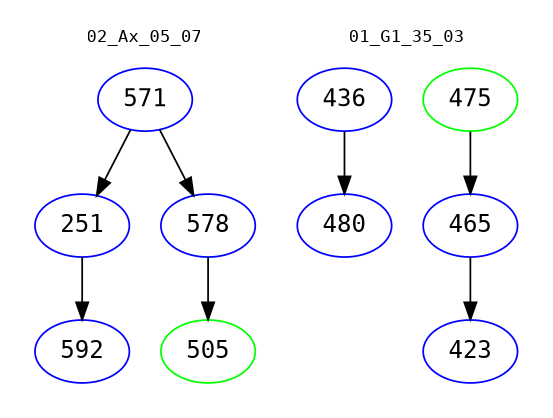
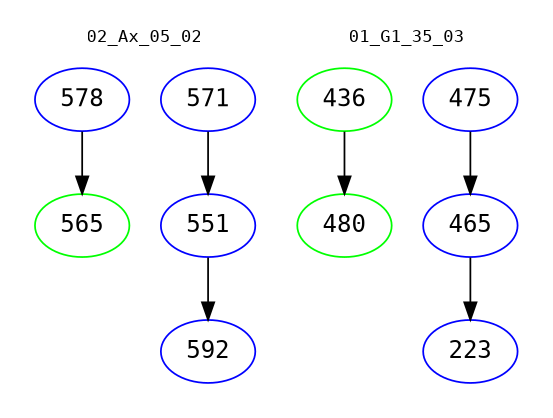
cluster "02_Ax_05_07": label "02_Ax_05_07" -> "02_Ax_05_02"
node "436": color blue -> green
node "475": color green -> blue
edge "571" -> "578": removed
node "251": label "251" -> "551"
node "480": color blue -> green
node "505": label "505" -> "565"
node "423": label "423" -> "223"
